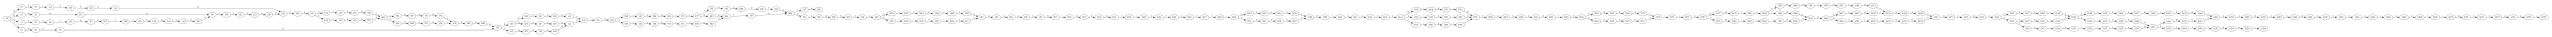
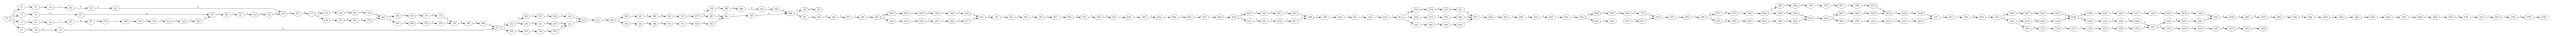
edge "S168" -> "S170": removed, label "D"
